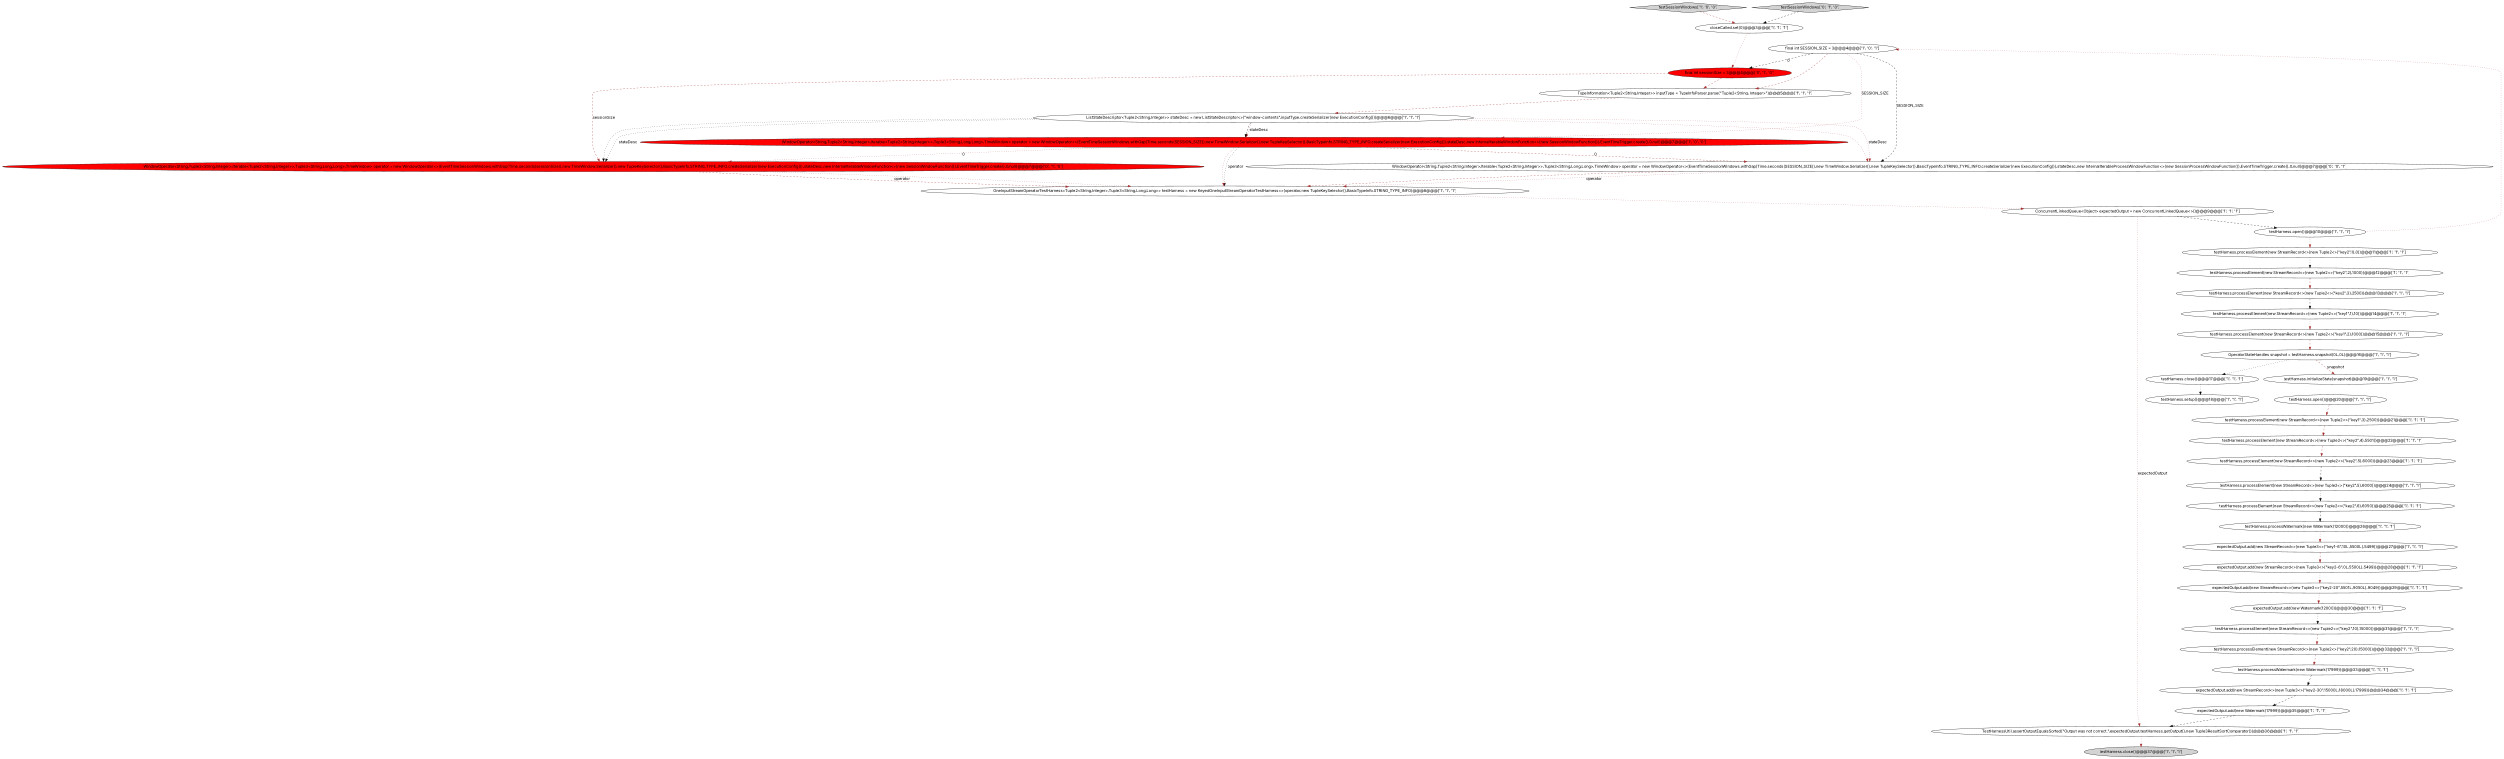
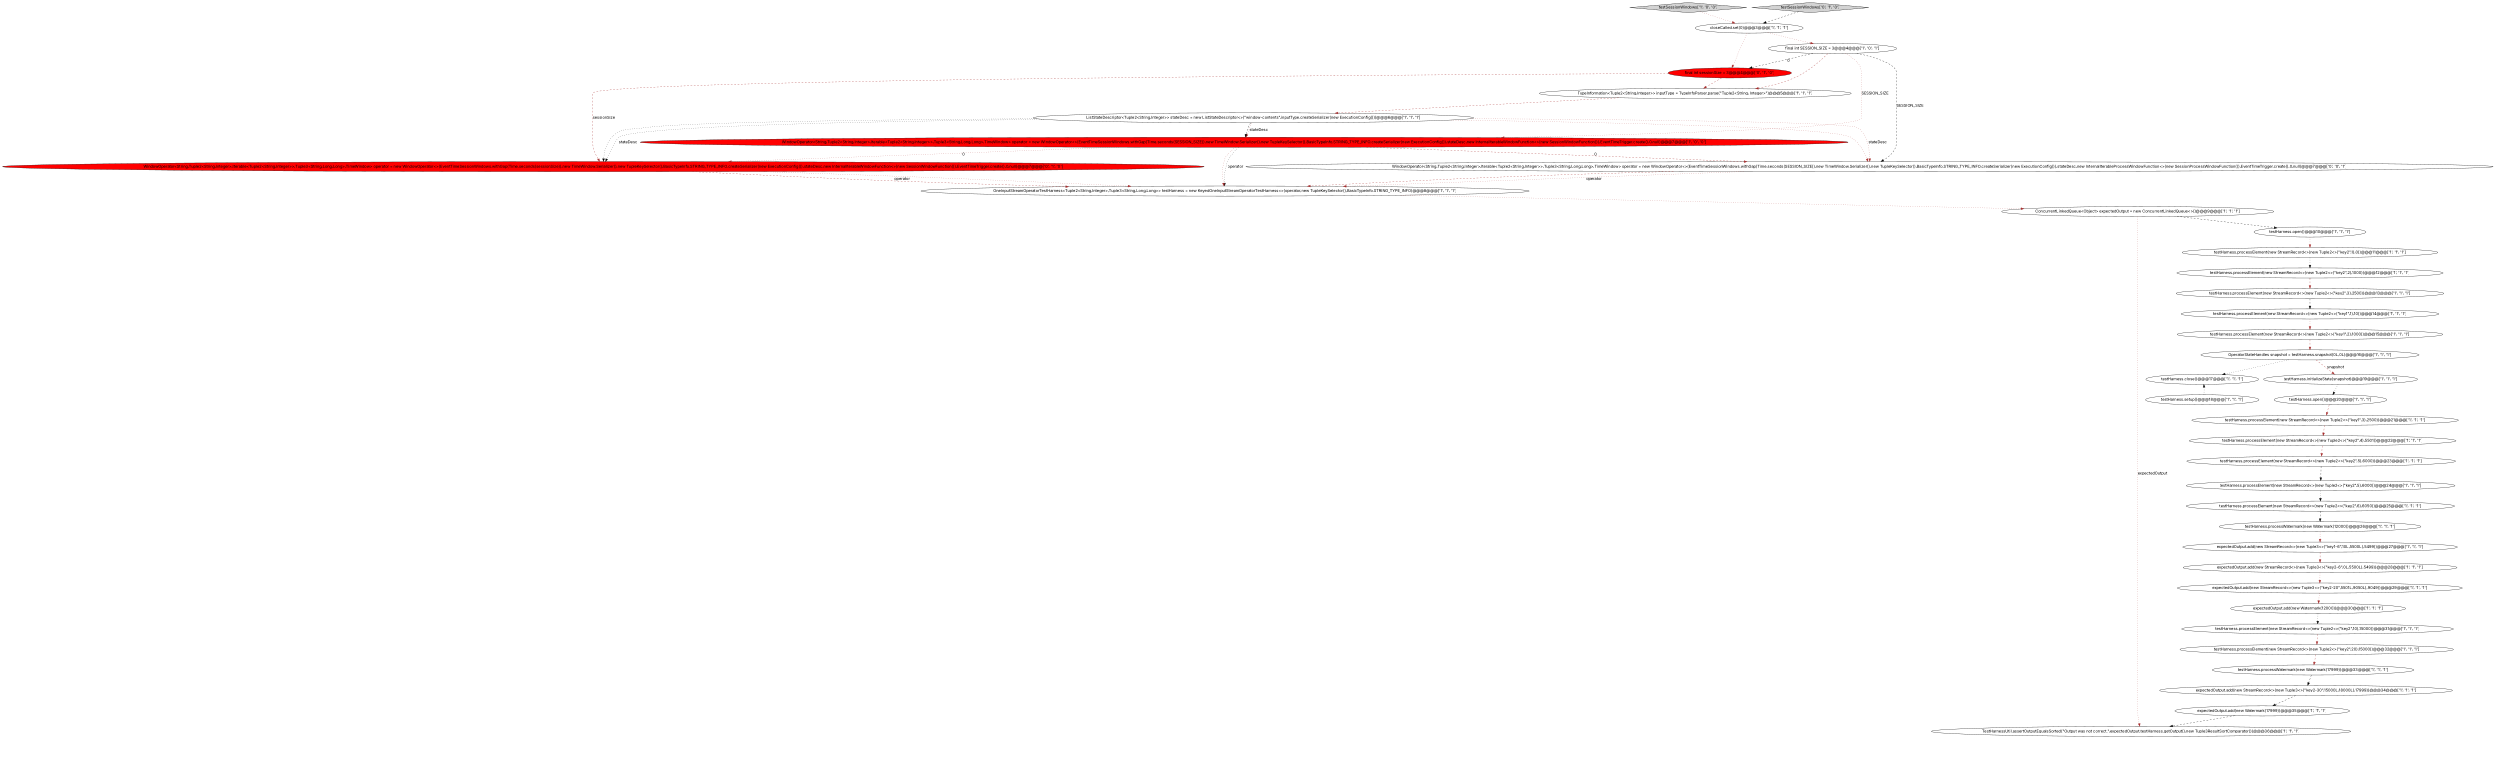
edge "testSessionWindows['1', '0', '0']" -> "closeCalled.set(0)@@@3@@@['1', '1', '1']": style dashed -> dotted
edge "testHarness.open()@@@10@@@['1', '1', '1']" -> "final int SESSION_SIZE = 3@@@4@@@['1', '0', '1']": now "closeCalled.set(0)@@@3@@@['1', '1', '1']" -> "final int SESSION_SIZE = 3@@@4@@@['1', '0', '1']"
edge "testHarness.close()@@@17@@@['1', '1', '1']" -> "testHarness.setup()@@@18@@@['1', '1', '1']": reversed
edge "testHarness.initializeState(snapshot)@@@19@@@['1', '1', '1']" -> "testHarness.open()@@@20@@@['1', '1', '1']": added
node "testHarness.close()@@@37@@@['1', '1', '1']": removed
